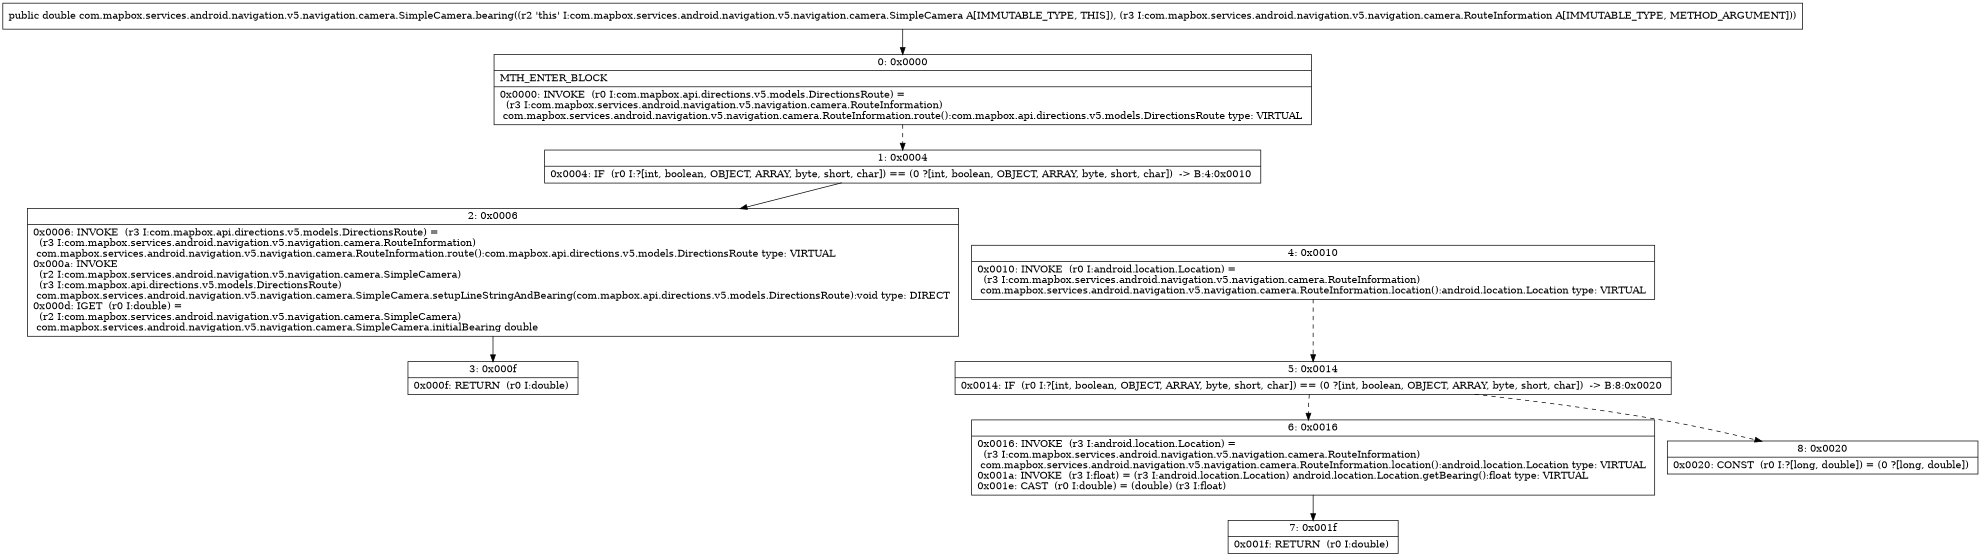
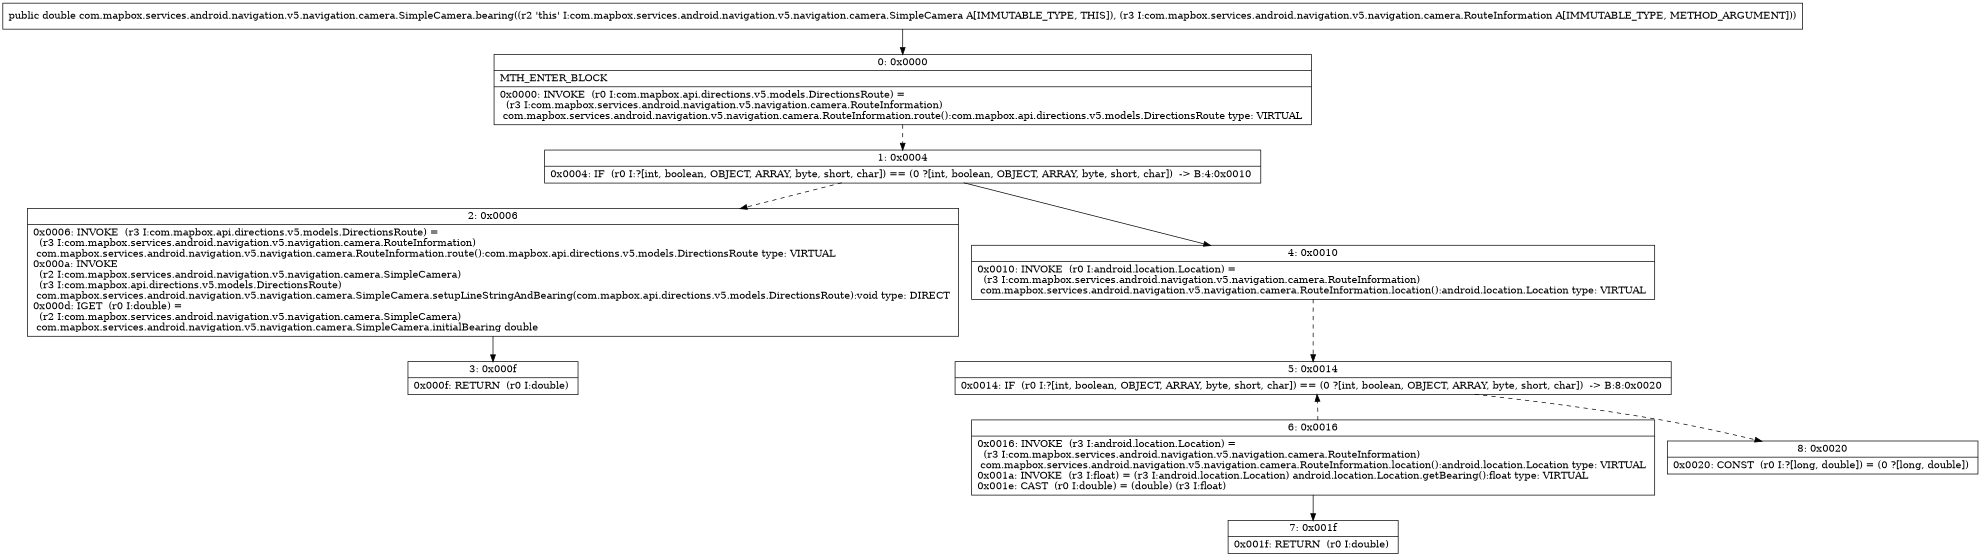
edge "1: 0x0004" -> "2: 0x0006": style solid -> dashed
edge "1: 0x0004" -> "4: 0x0010": added
edge "5: 0x0014" -> "6: 0x0016": reversed
